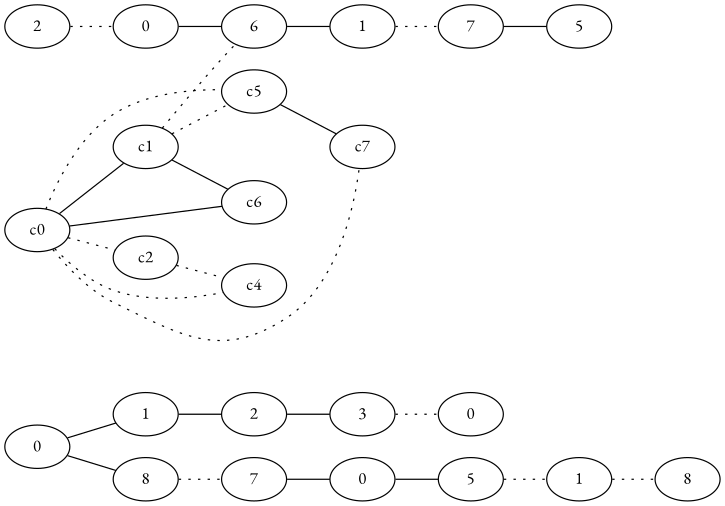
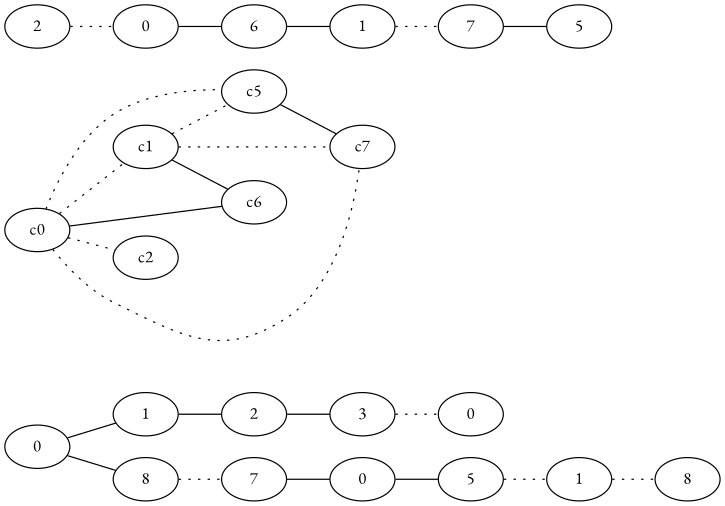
edge "6" -- "c1": now "c7" -- "c1"
edge "c1" -- "c0": style solid -> dotted
node "c4": removed
